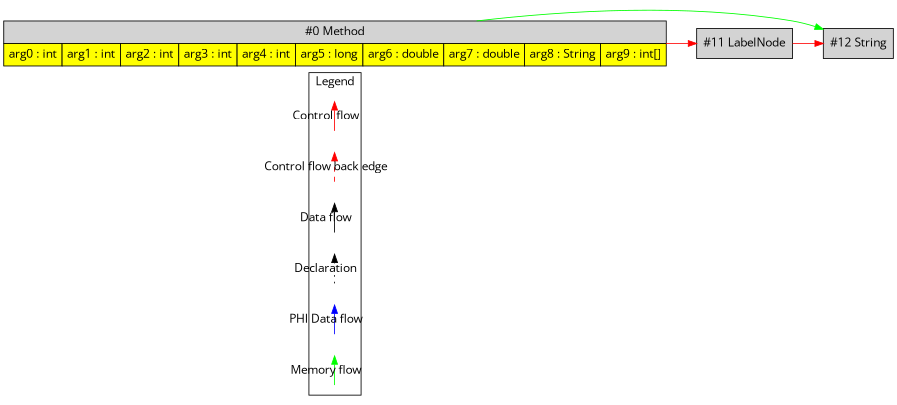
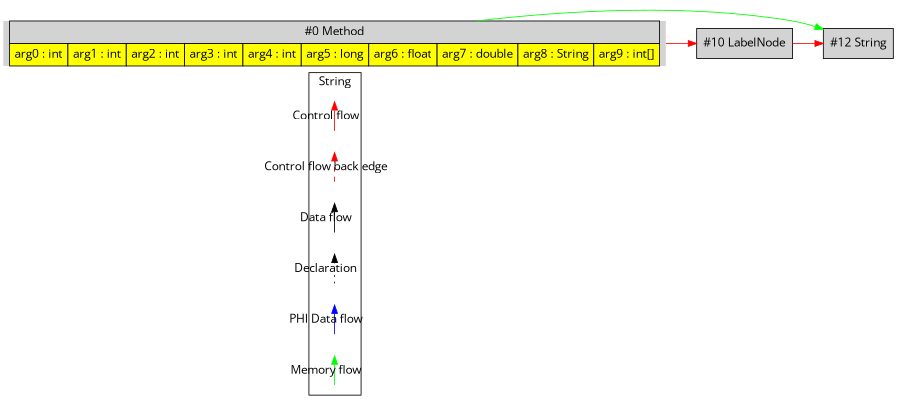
node "#11 LabelNode": label "#11 LabelNode" -> "#10 LabelNode"
node "#0 Method": text "arg6 : double" -> "arg6 : float"
cluster "Legend": label "Legend" -> "String"
